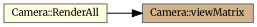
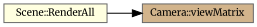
node "Camera::RenderAll": label "Camera::RenderAll" -> "Scene::RenderAll"
